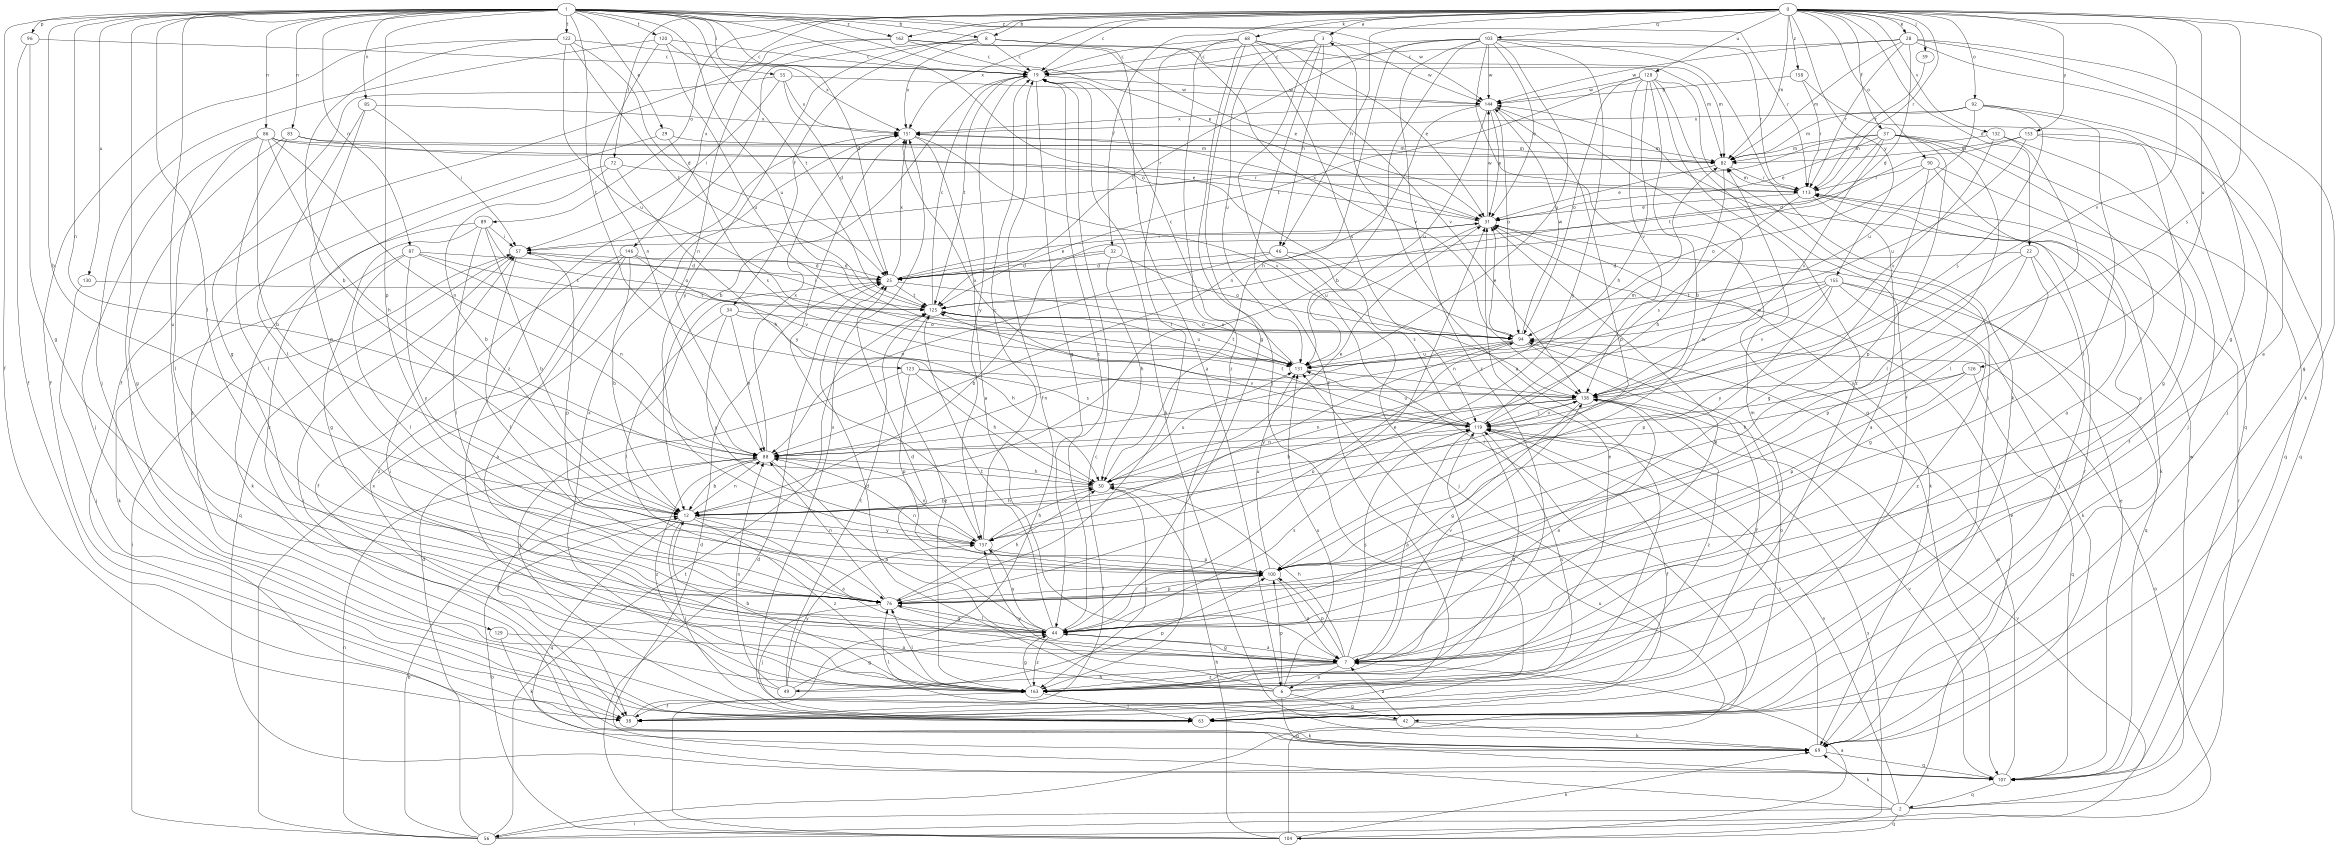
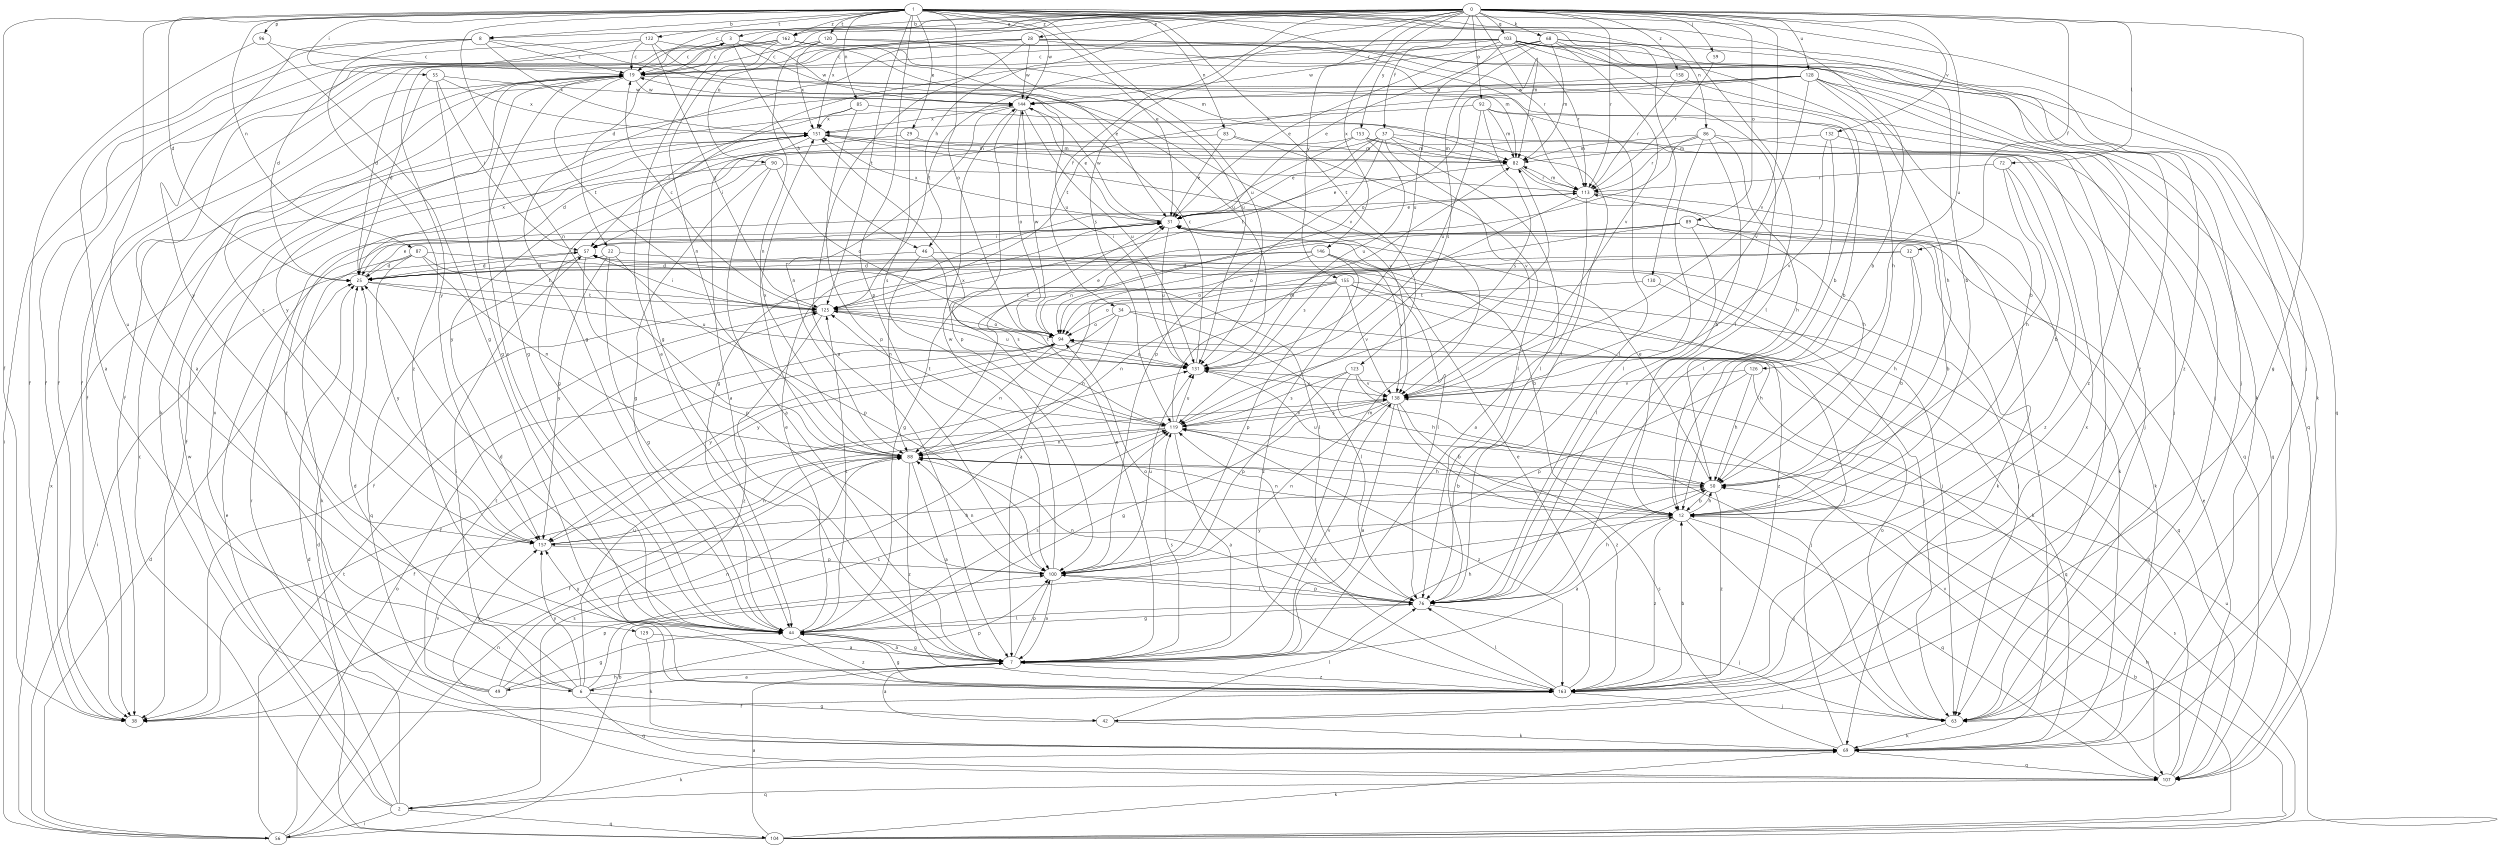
edge "138" -> "88": now "138" -> "100"
edge "38" -> "19": reversed
edge "37" -> "7": now "162" -> "7"
